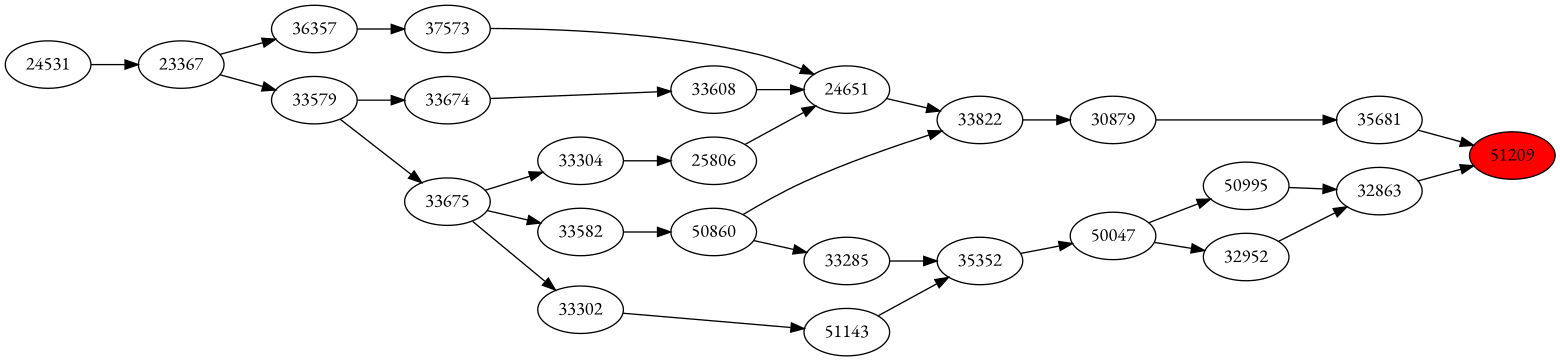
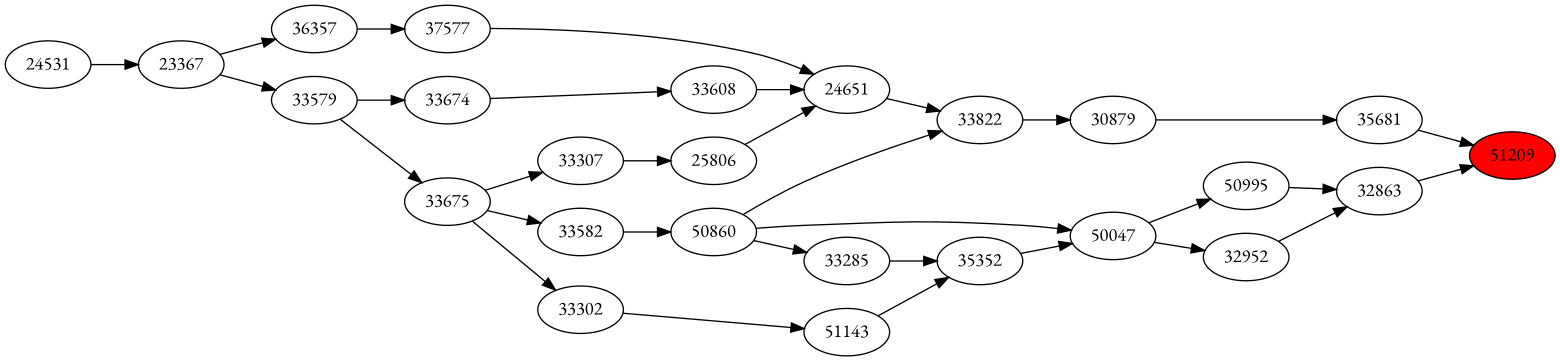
node "37573": label "37573" -> "37577"
node "33304": label "33304" -> "33307"
edge "50860" -> "50047": added
